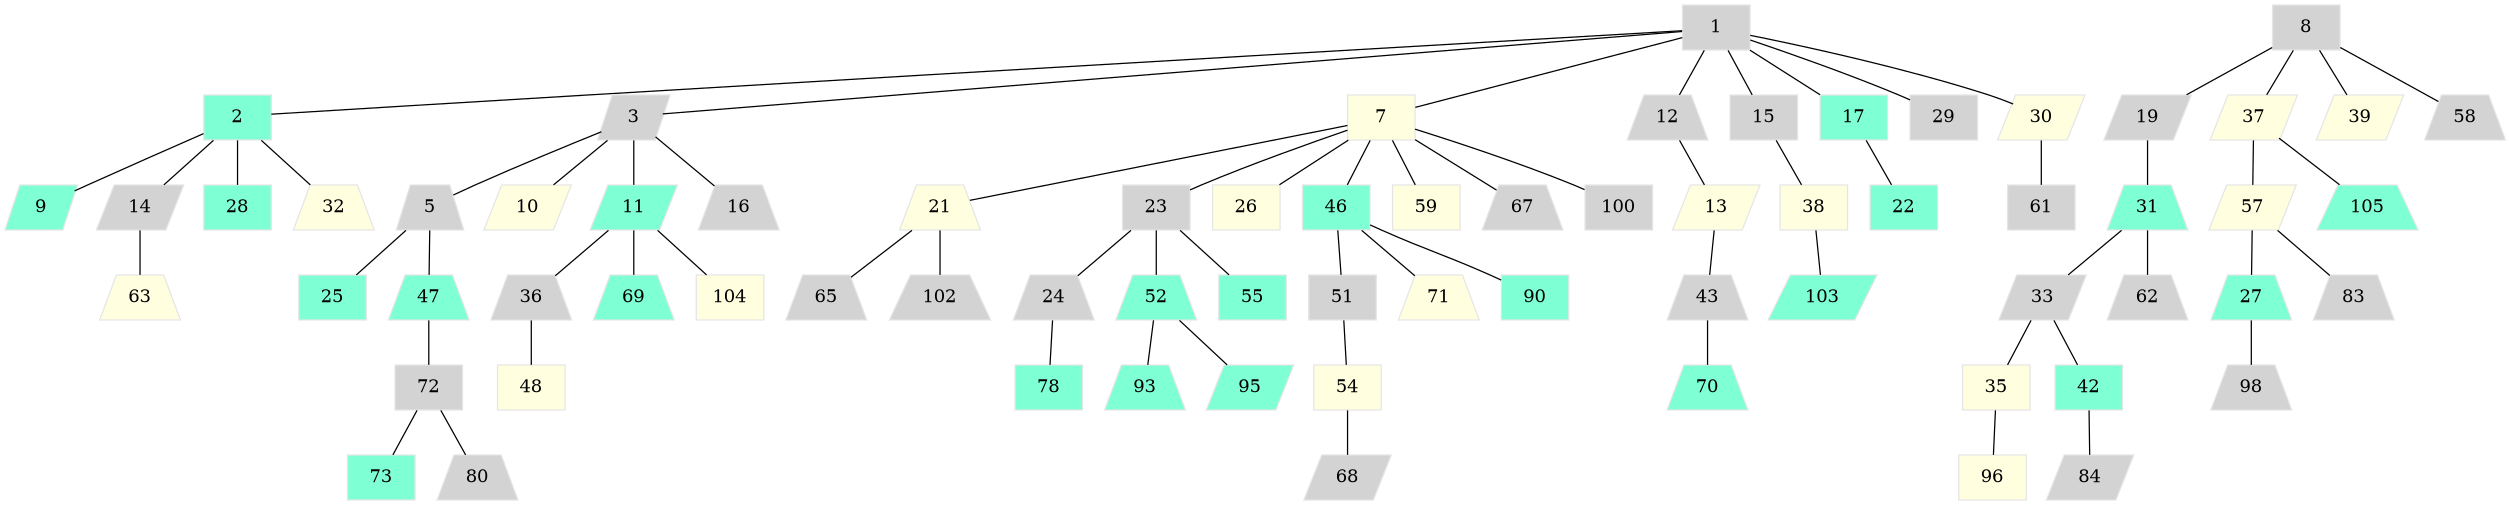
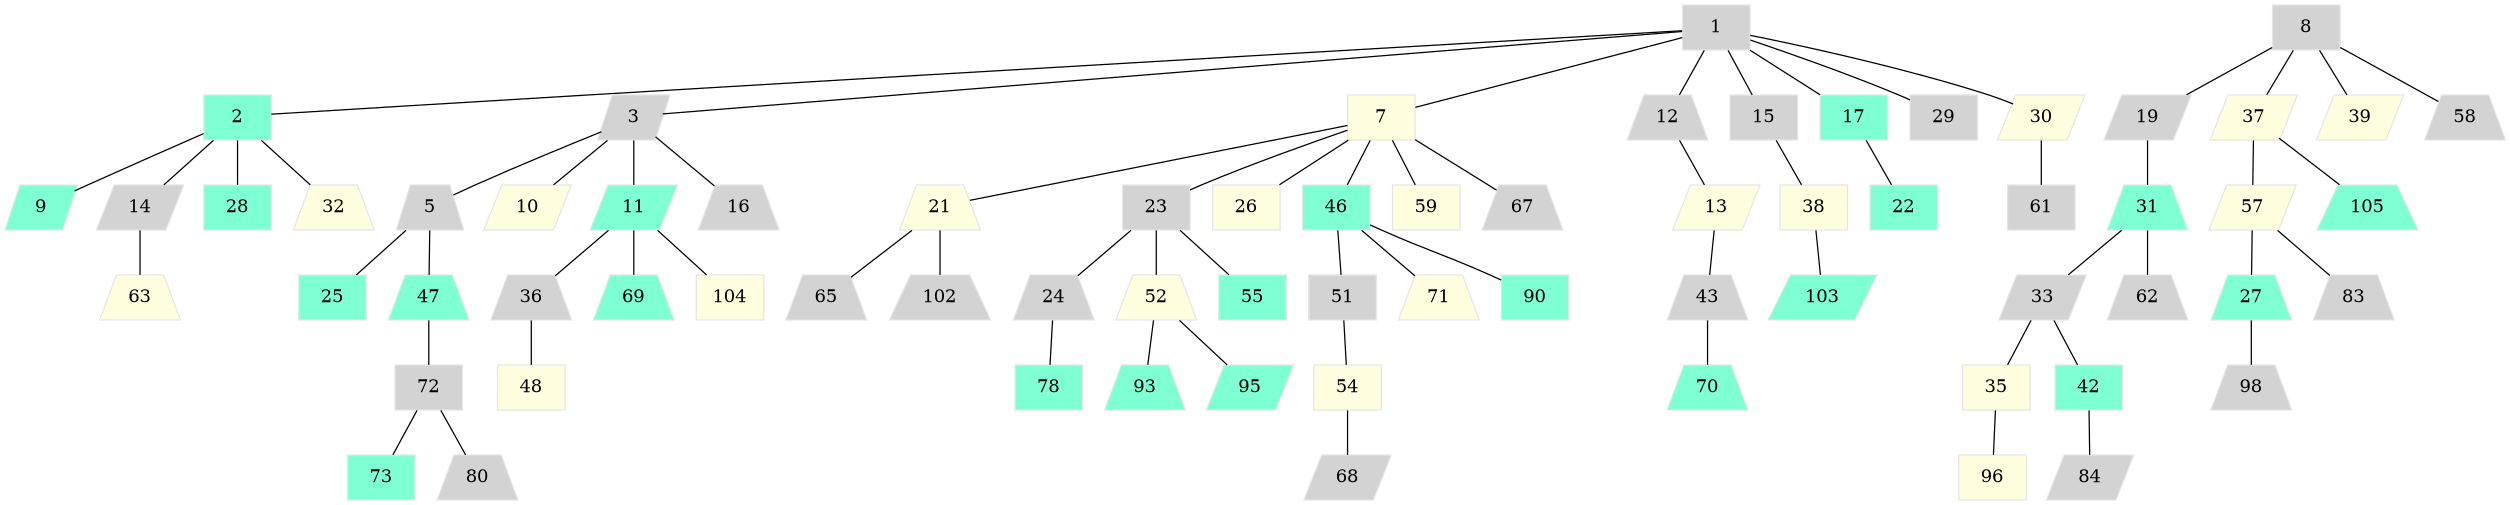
node "100": removed
node "52": fillcolor aquamarine -> lightyellow
